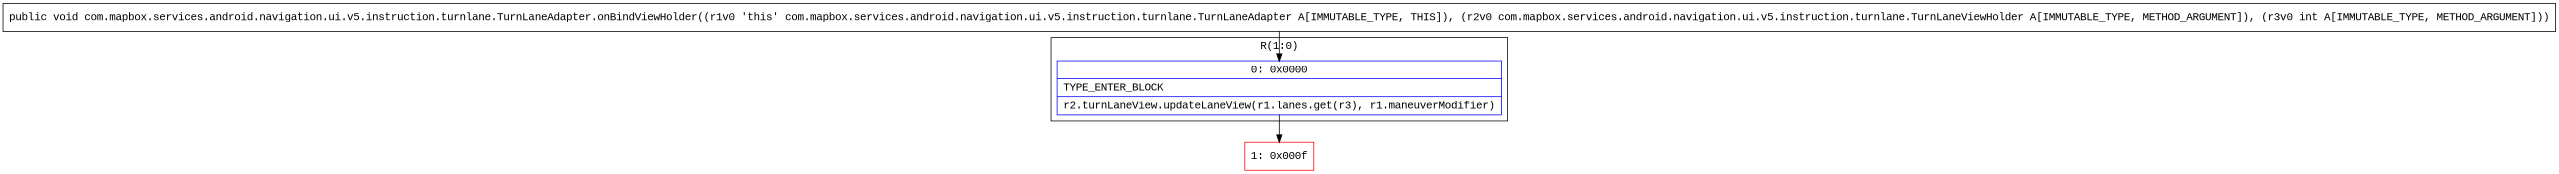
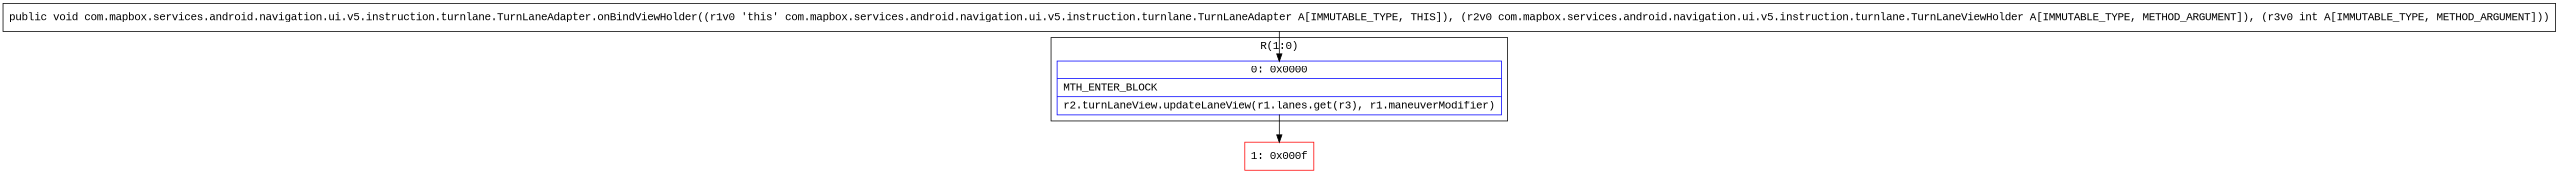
node "0: 0x0000": text "TYPE_ENTER_BLOCK" -> "MTH_ENTER_BLOCK"
